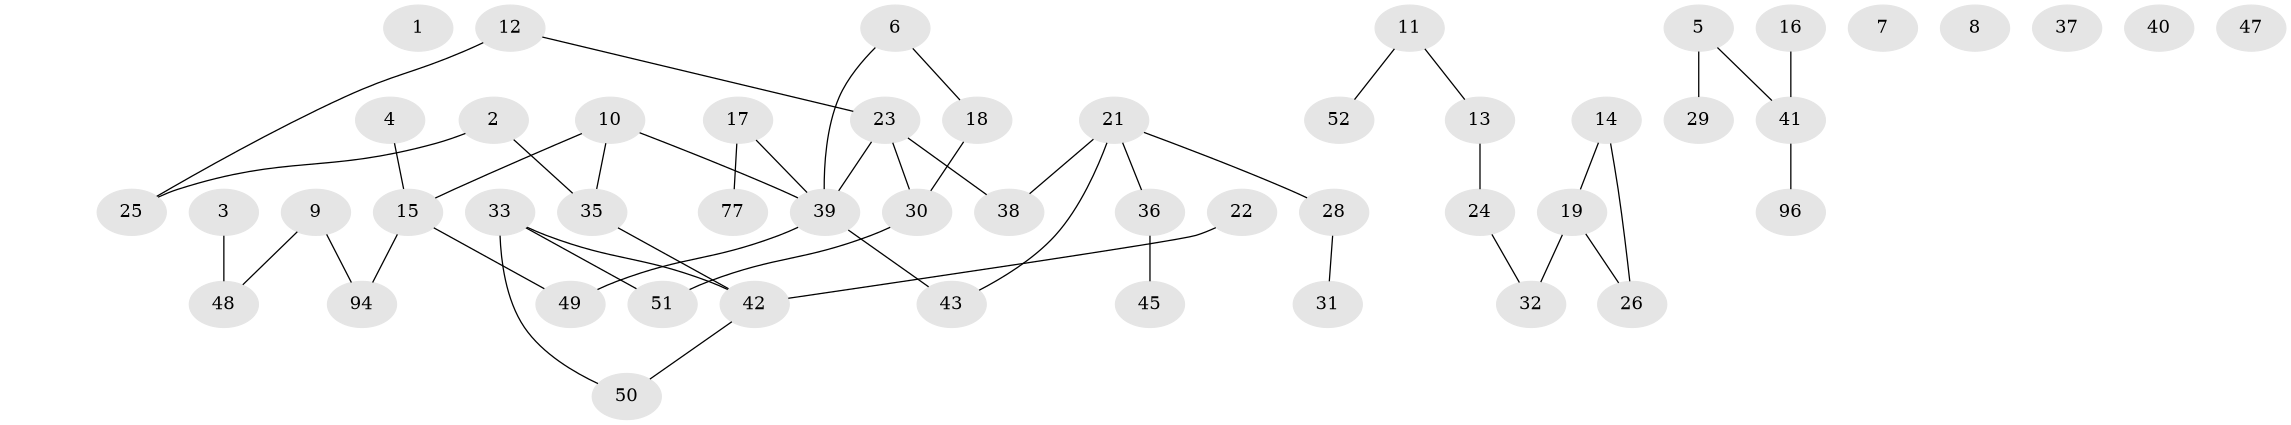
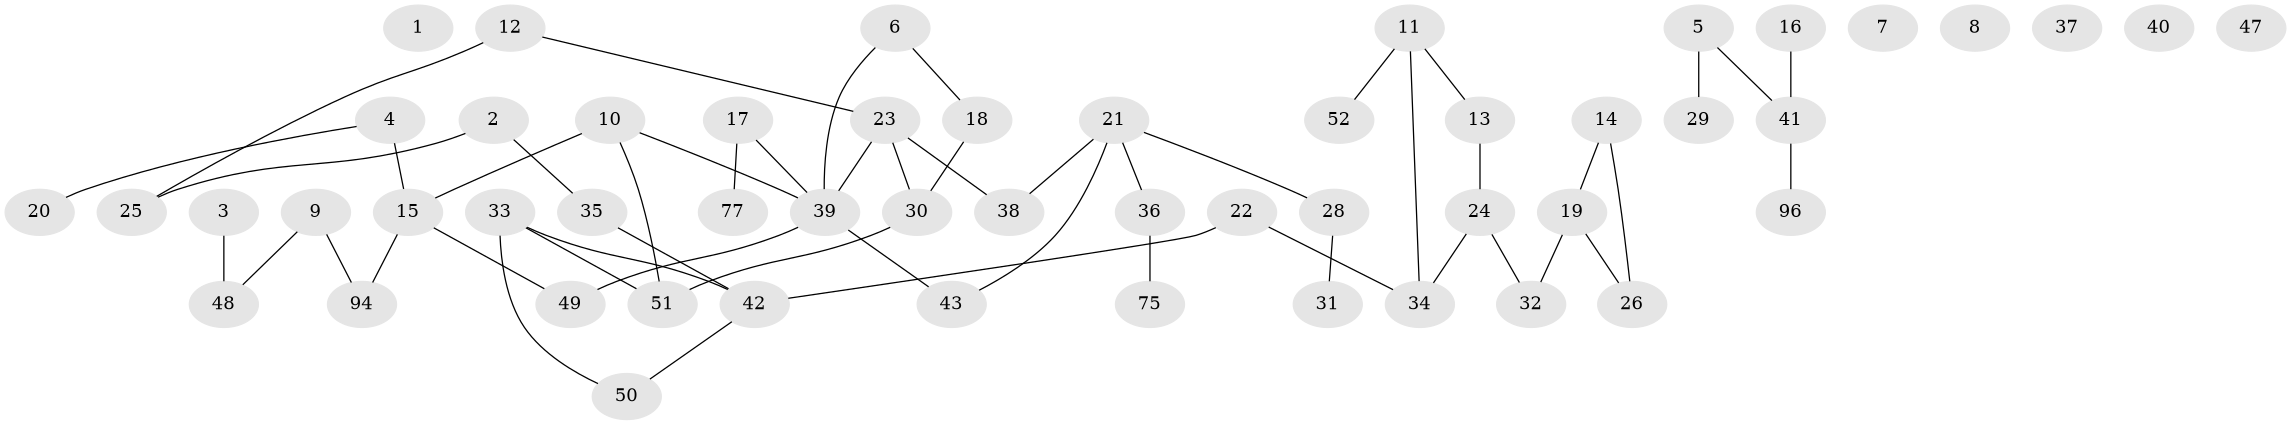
edge "10" -- "35": now "10" -- "51"
node "20": added
node "45": label "45" -> "75"
node "34": added
